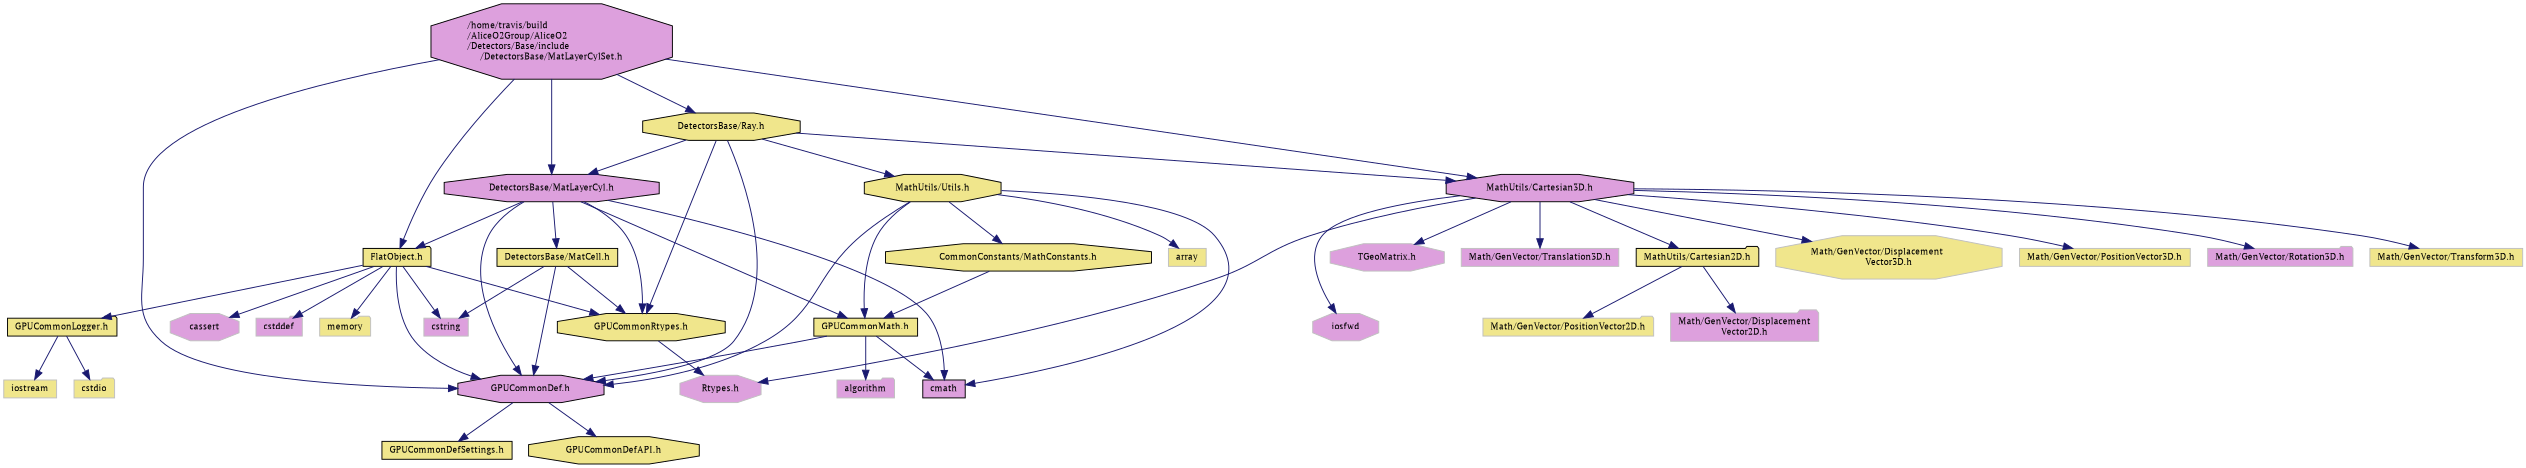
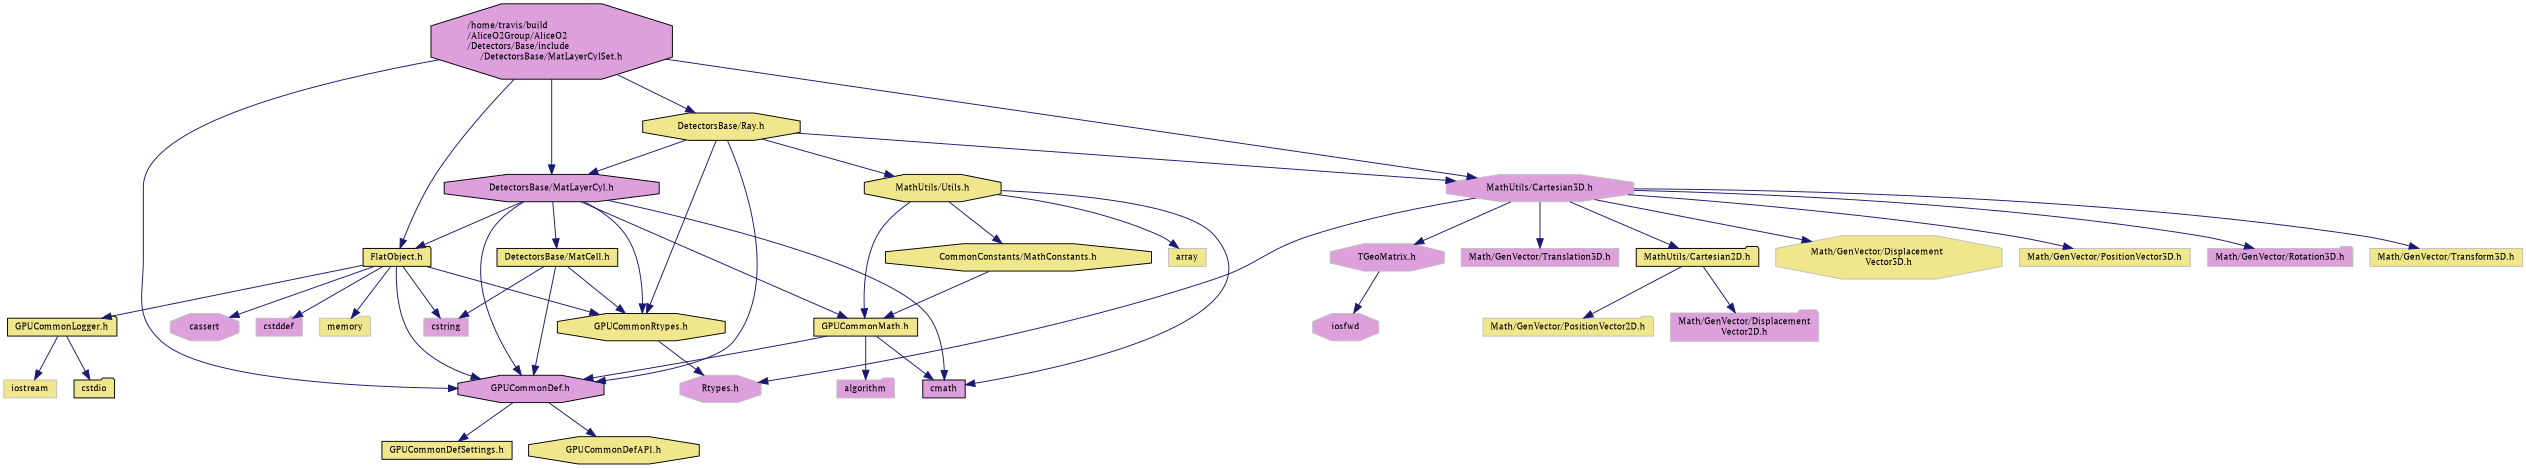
node "MathUtils/Cartesian3D.h": color black -> grey75
edge "MathUtils/Cartesian3D.h" -> "iosfwd": now "TGeoMatrix.h" -> "iosfwd"
edge "MathUtils/Utils.h" -> "GPUCommonDef.h": removed
node "cstdio": color grey75 -> black
